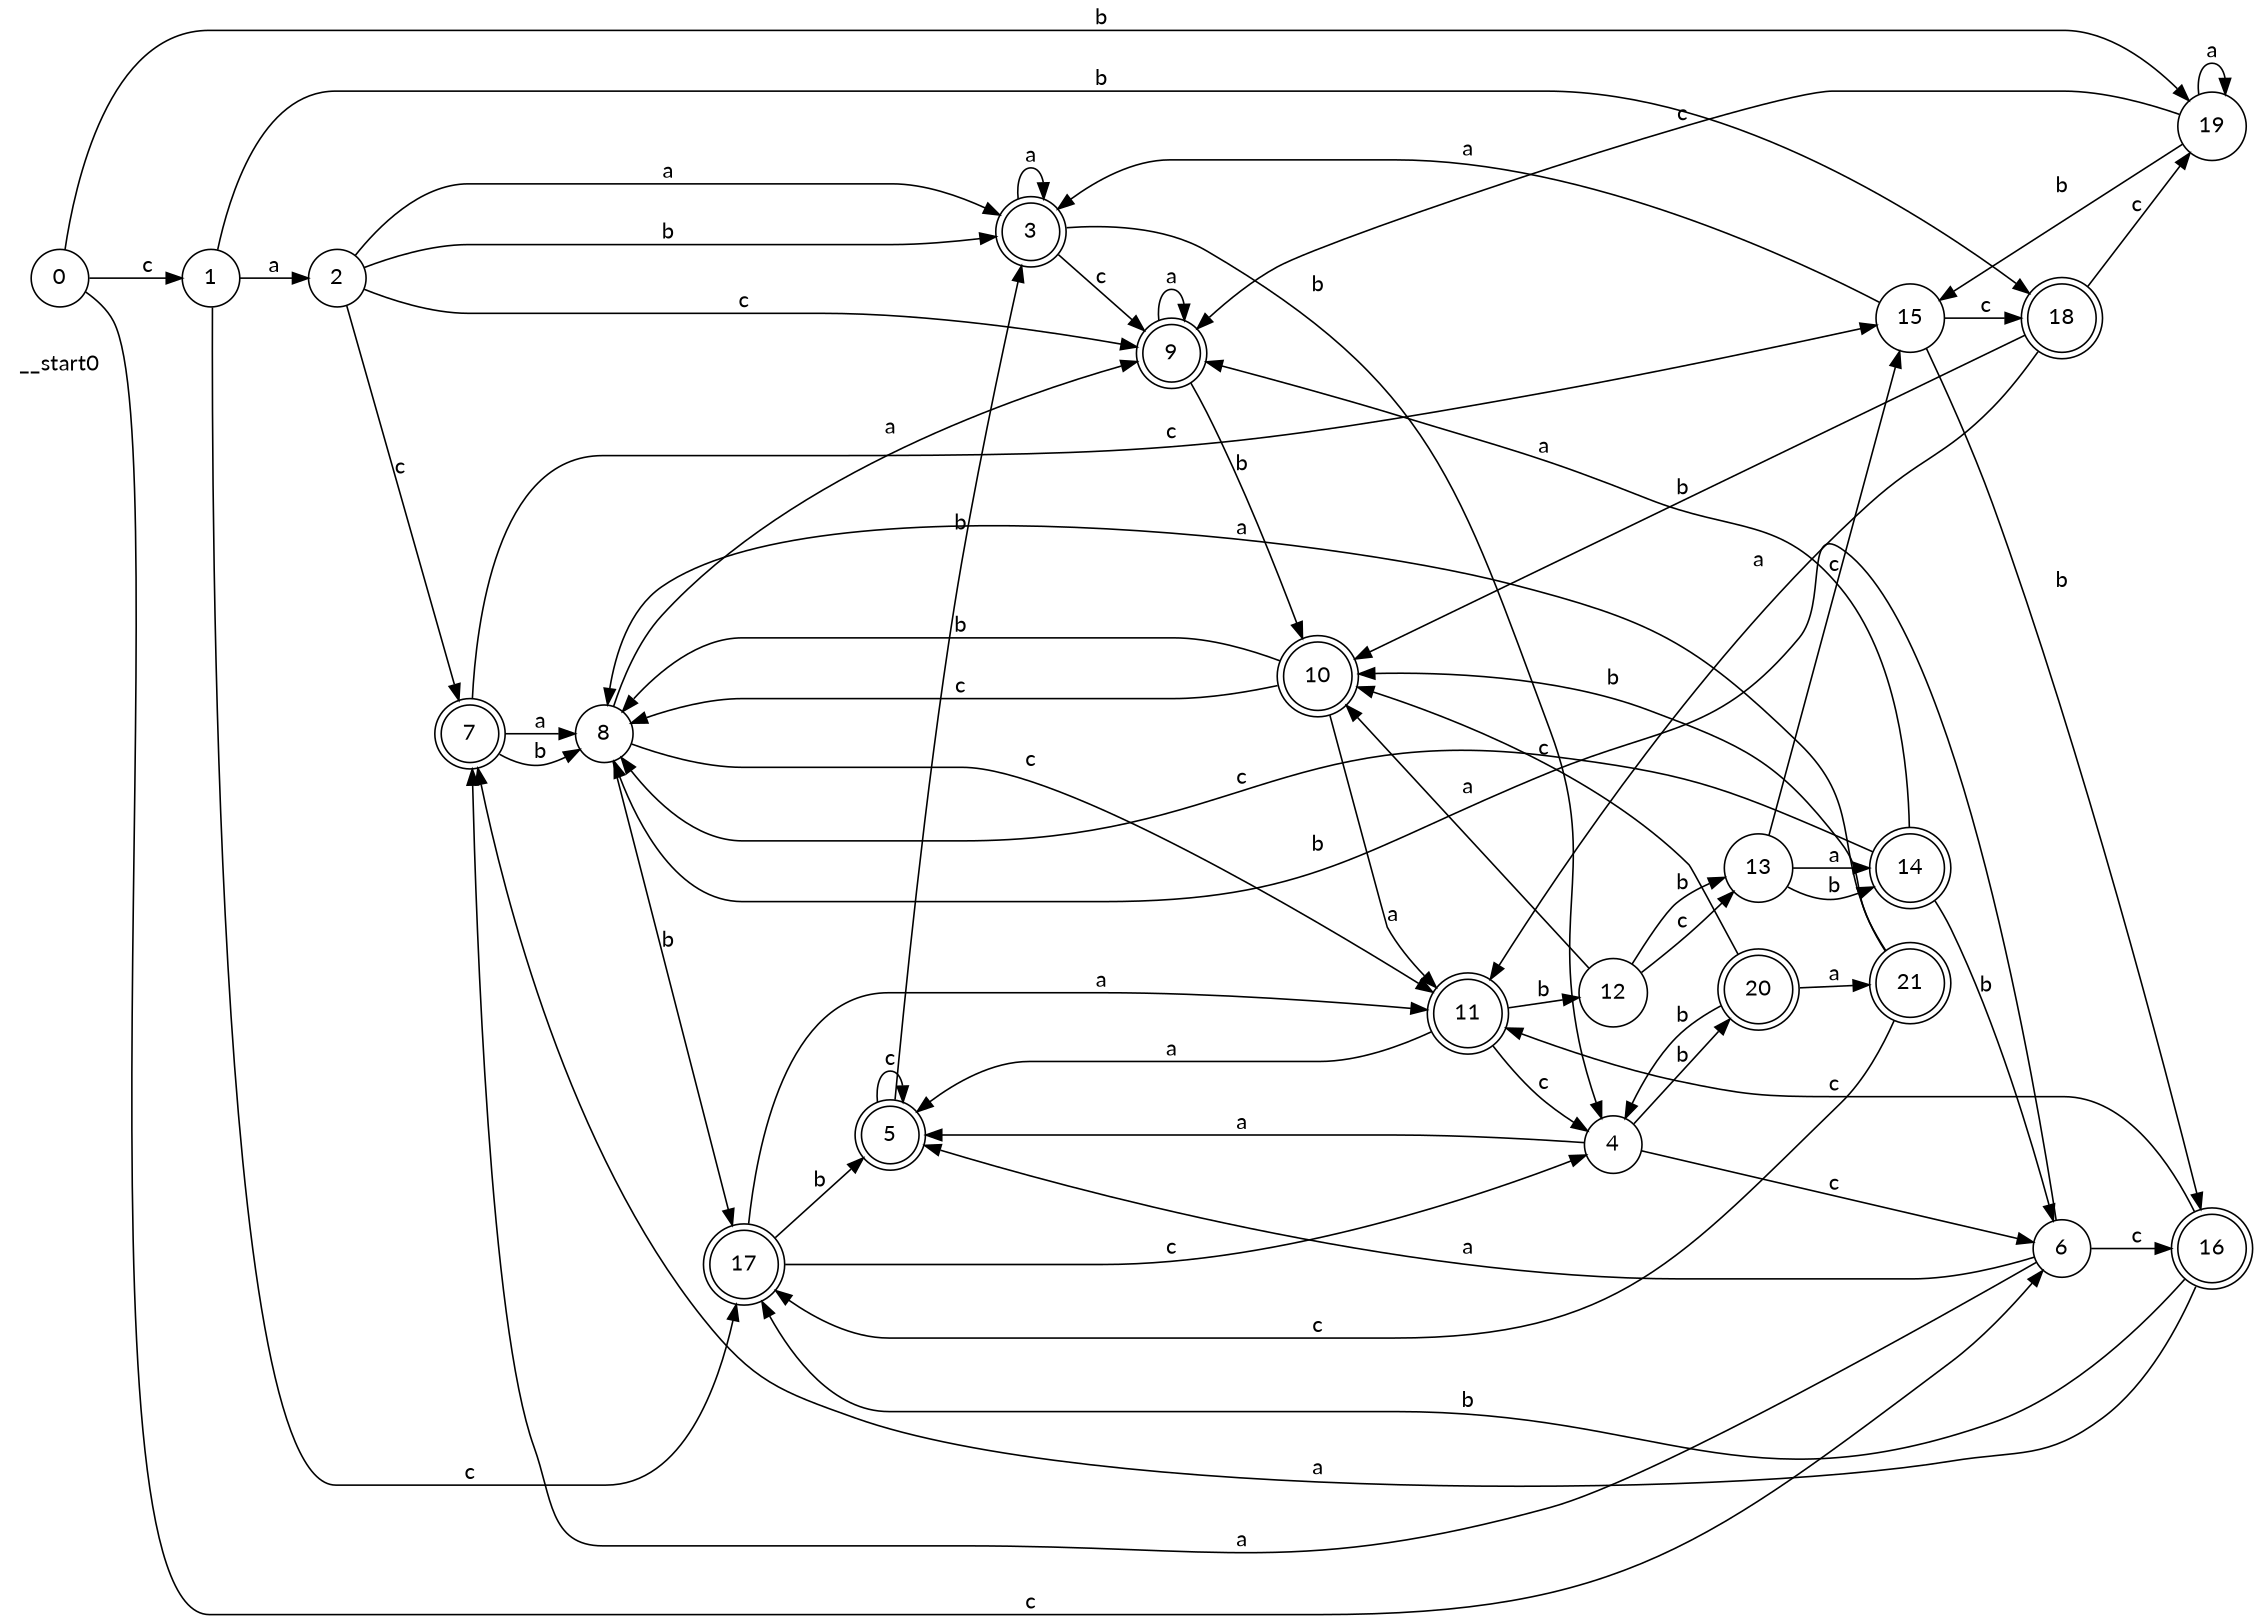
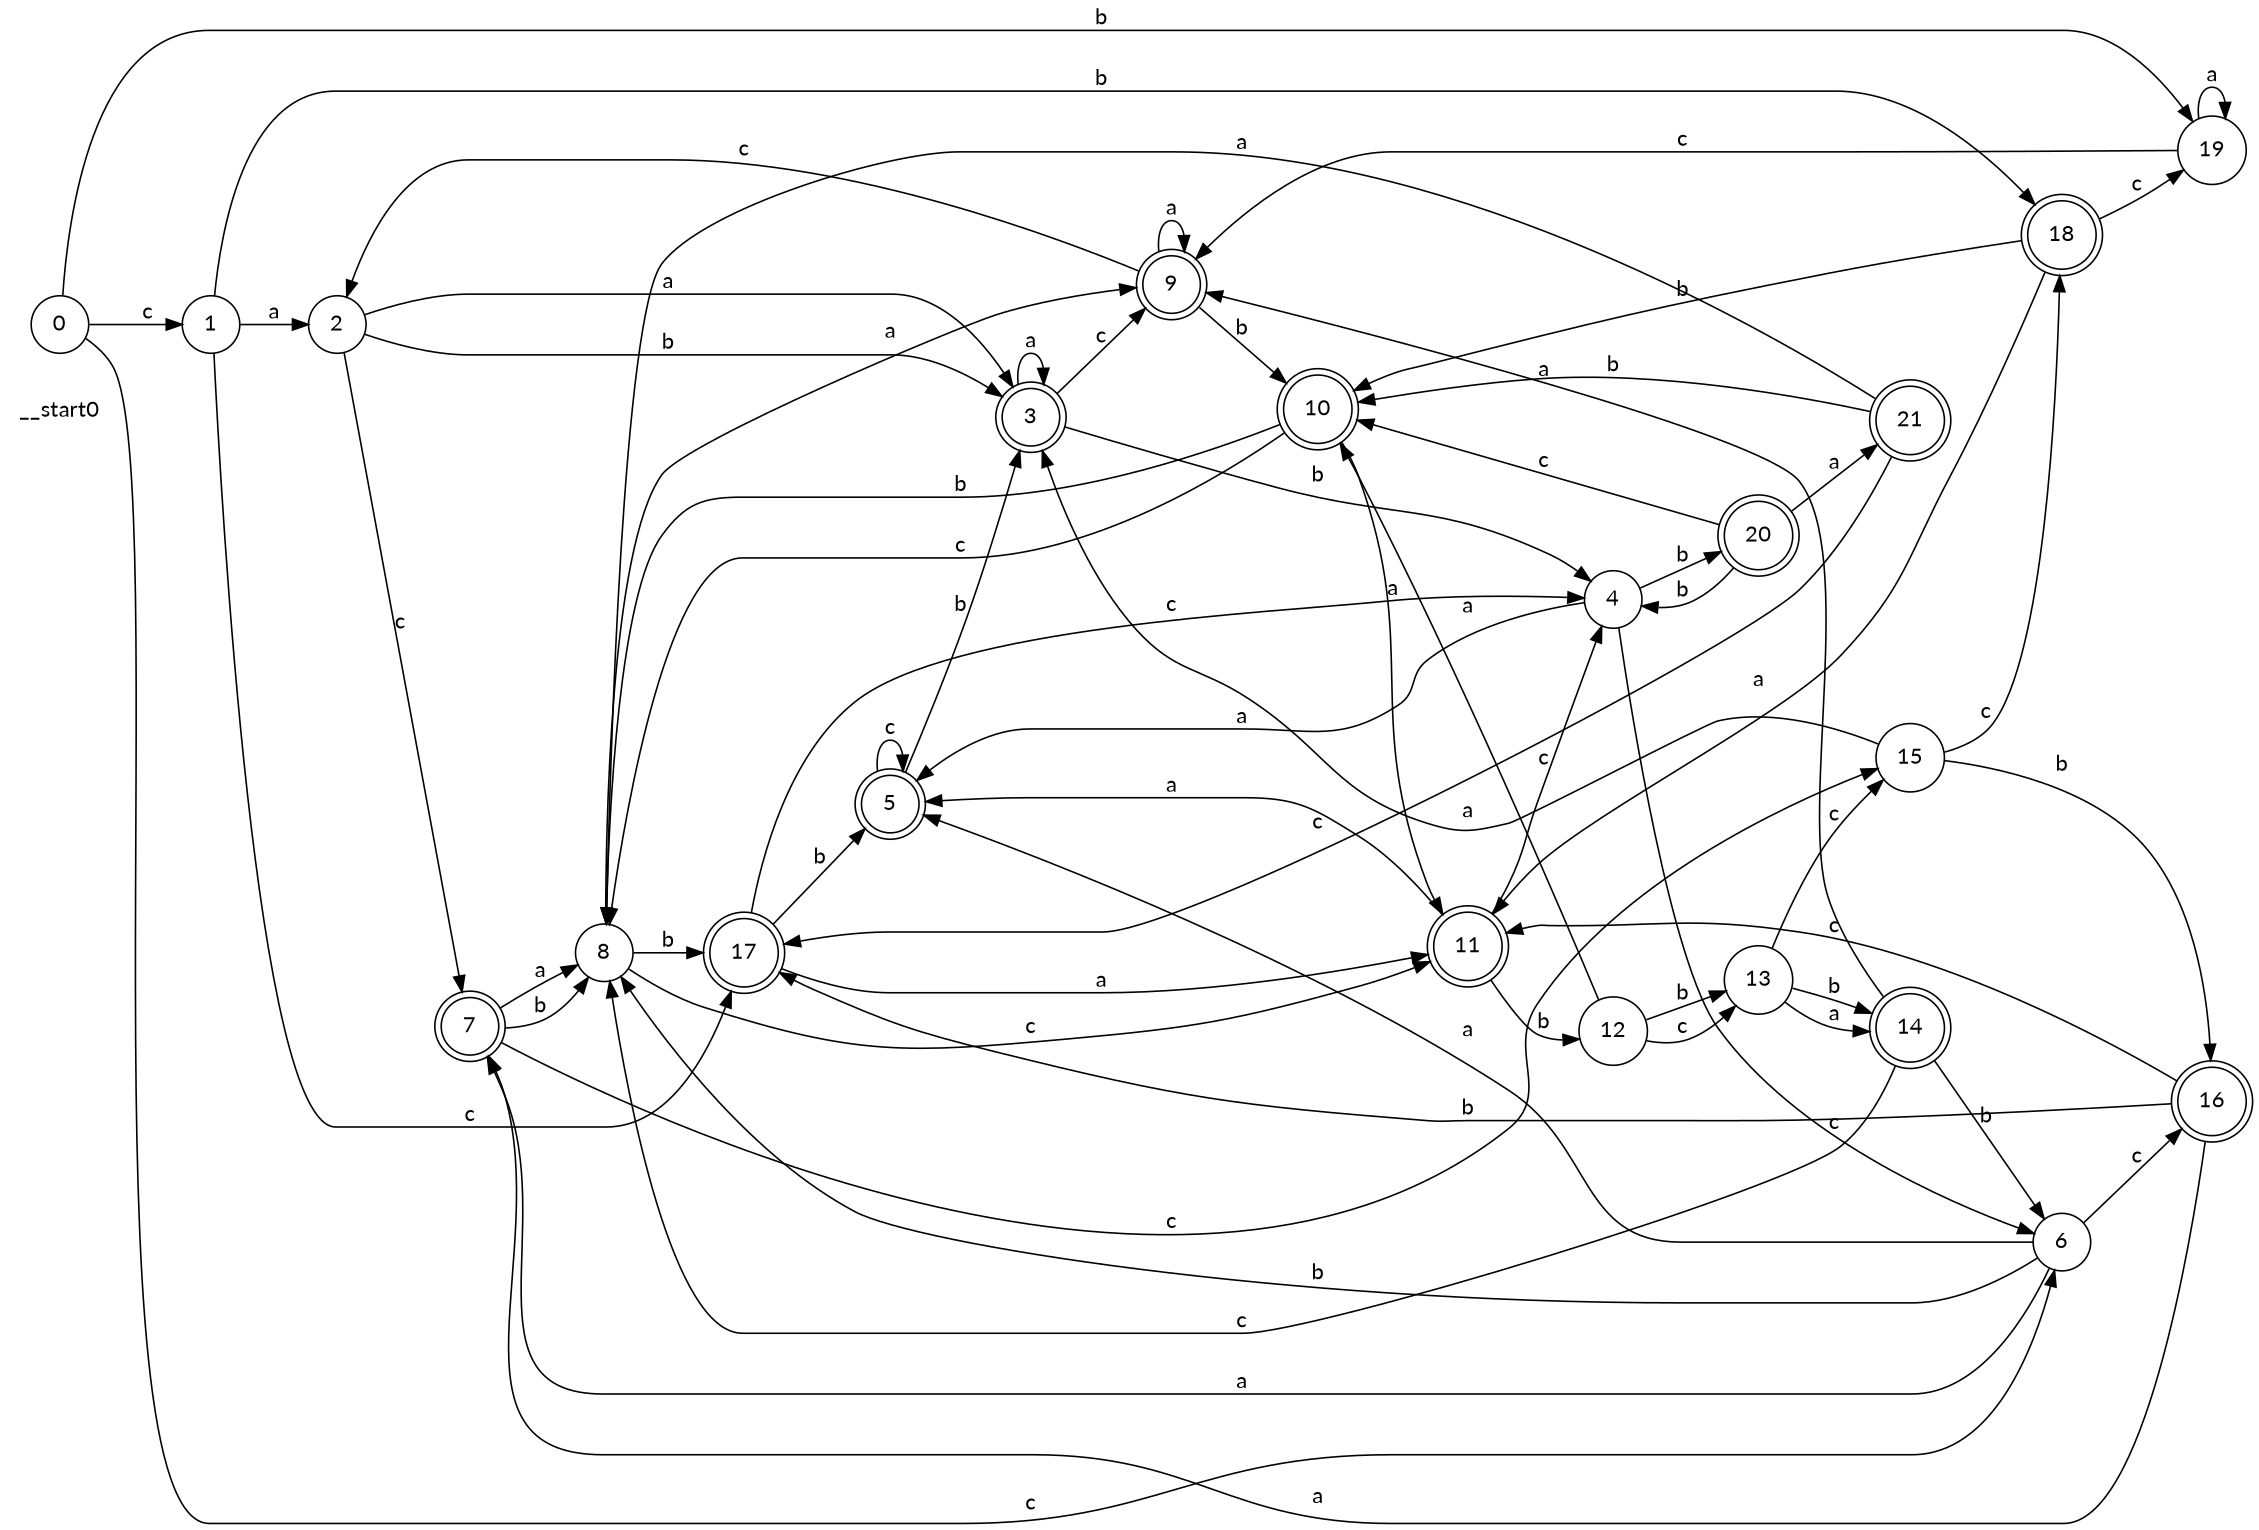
edge "19" -> "15": removed, label "b"
edge "2" -> "9": reversed
